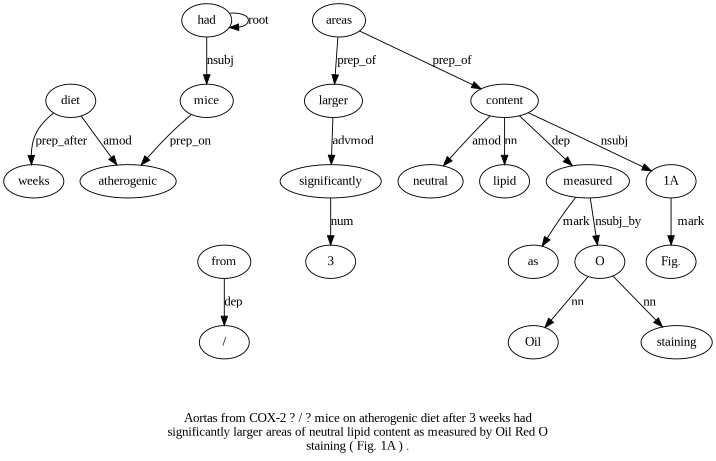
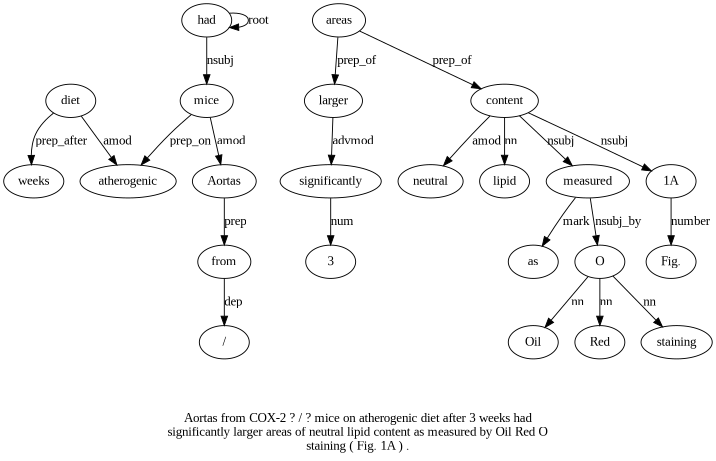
edge "content" -> "measured": label "dep" -> "nsubj"
node "Aortas": added
edge "1A" -> "Fig.": label "mark" -> "number"
node "Red": added
